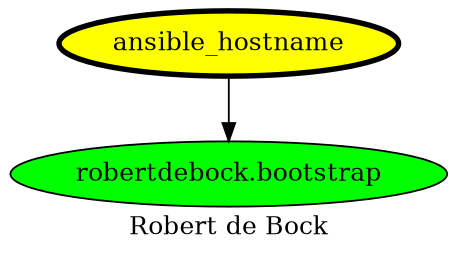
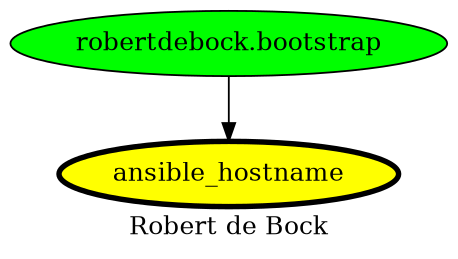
edge "ansible_hostname" -> "robertdebock.bootstrap": reversed
